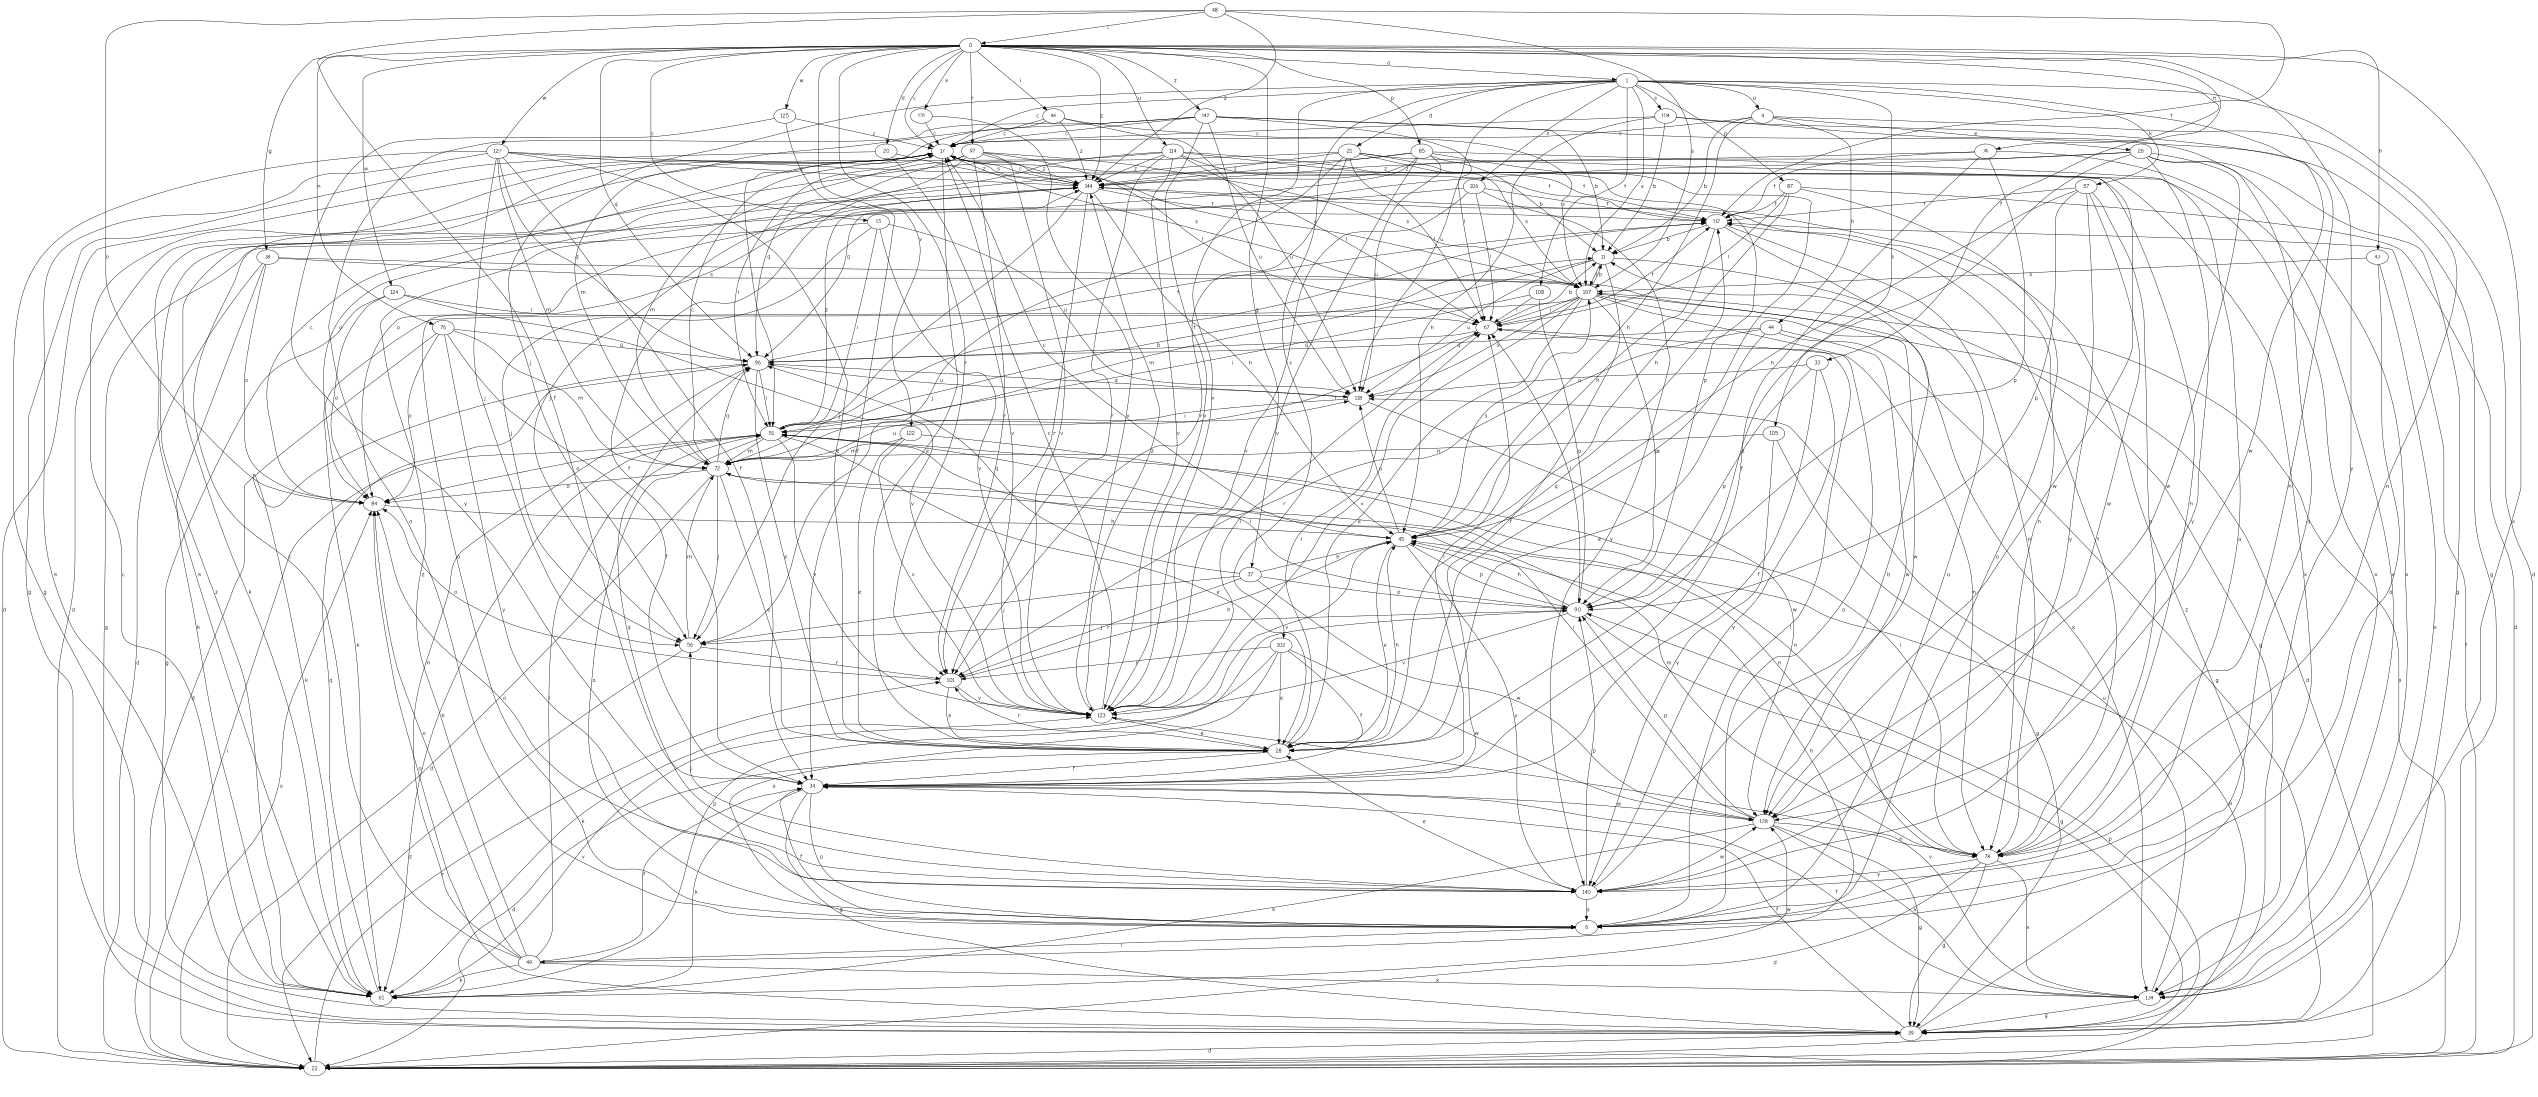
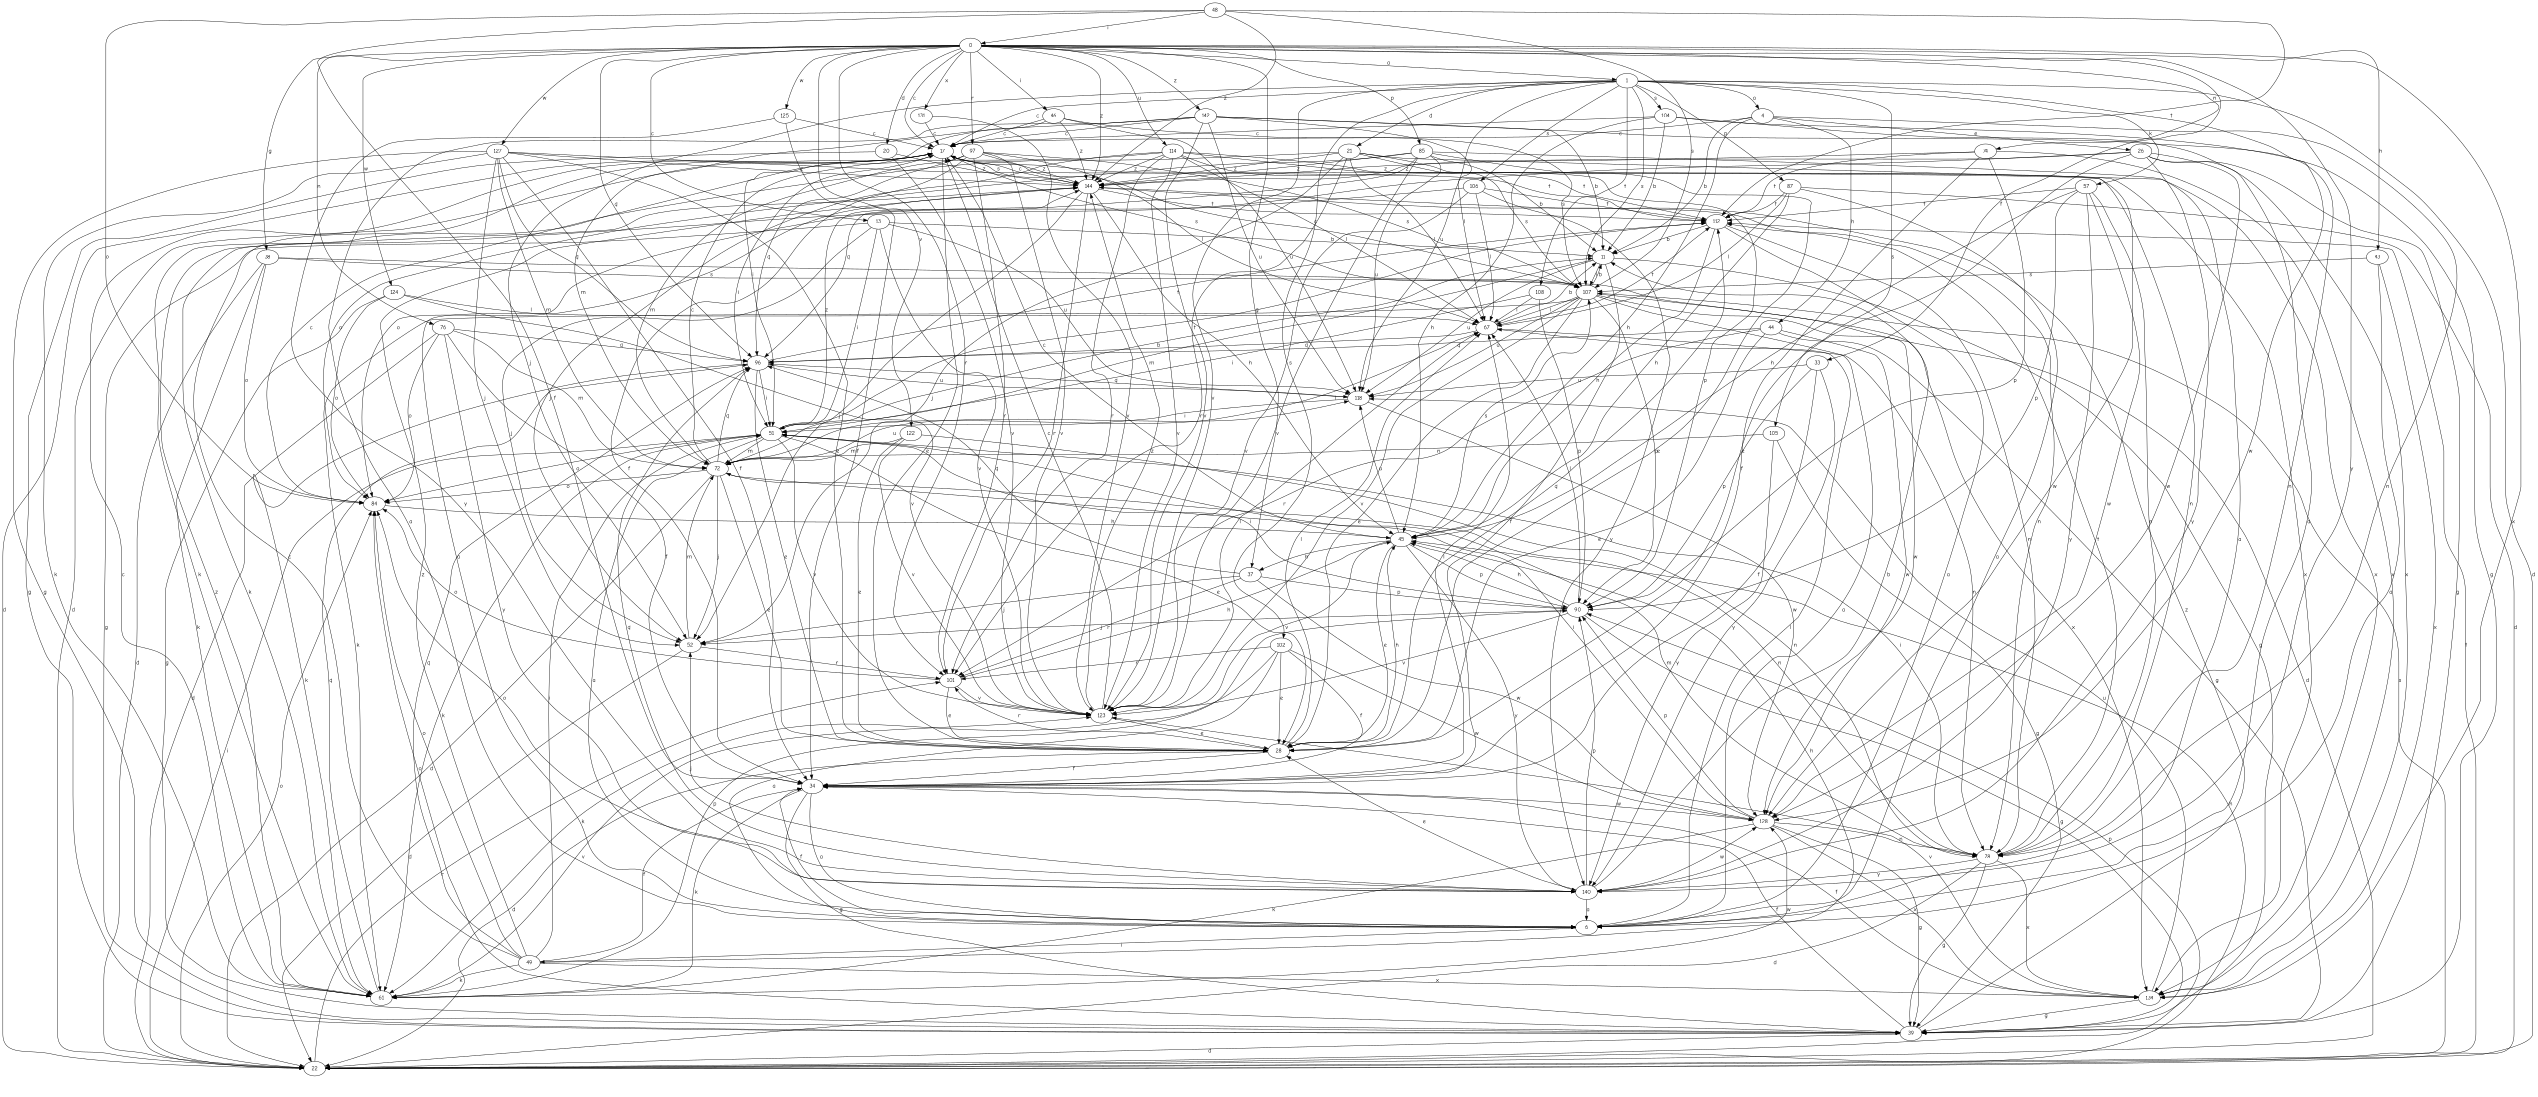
edge "13" -> "11": added, label "b"
edge "37" -> "45": reversed
node "56": label "56" -> "52"
edge "49" -> "96": label "n" -> "q"
